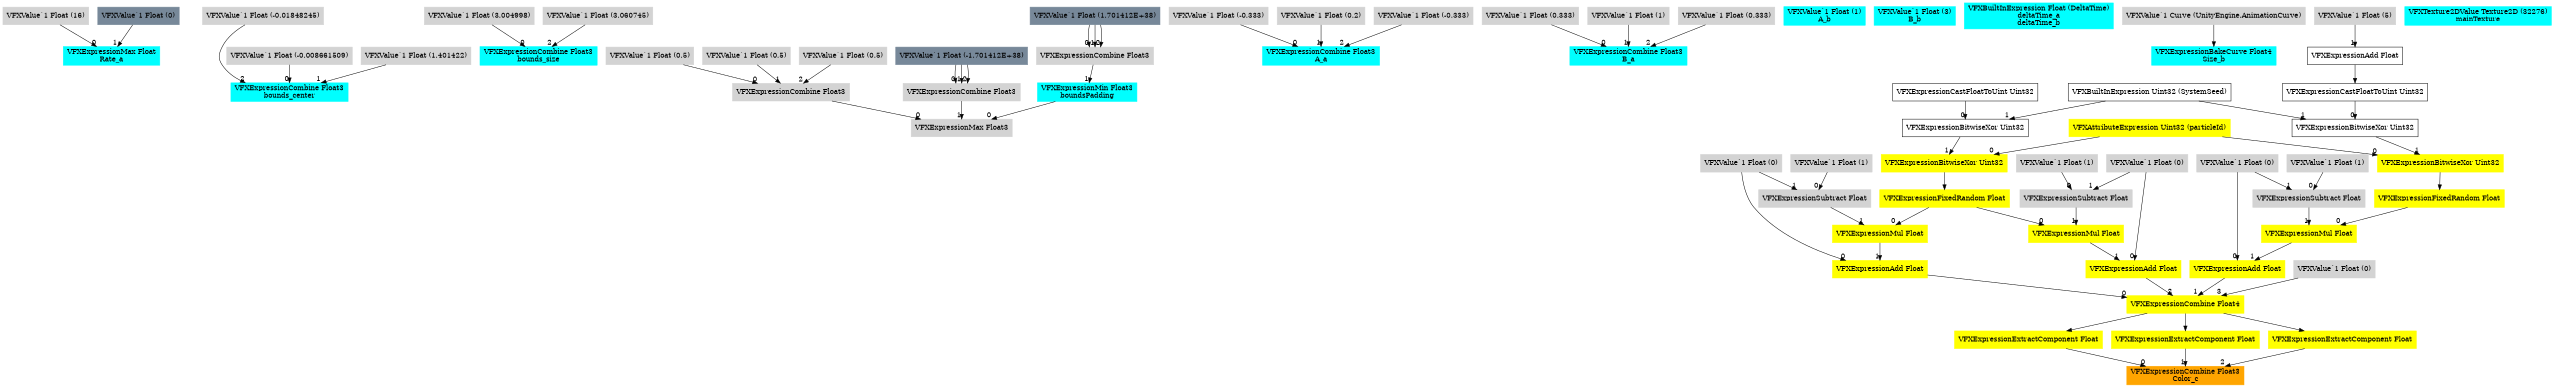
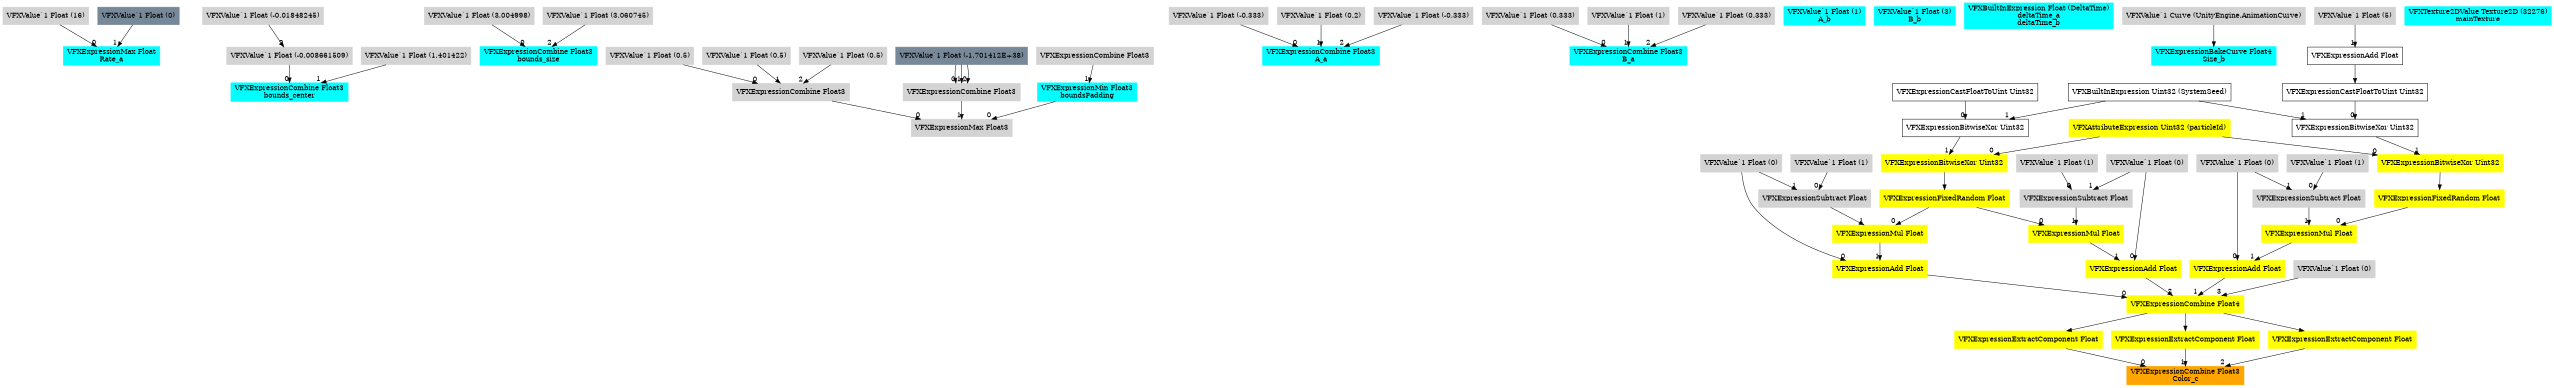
node "VFXValue`1 Float (1.701412E+38)": removed
edge "VFXValue`1 Float (-0.01848245)" -> "VFXExpressionCombine Float3 bounds_center": now "VFXValue`1 Float (-0.01848245)" -> "VFXValue`1 Float (-0.008661509)"
